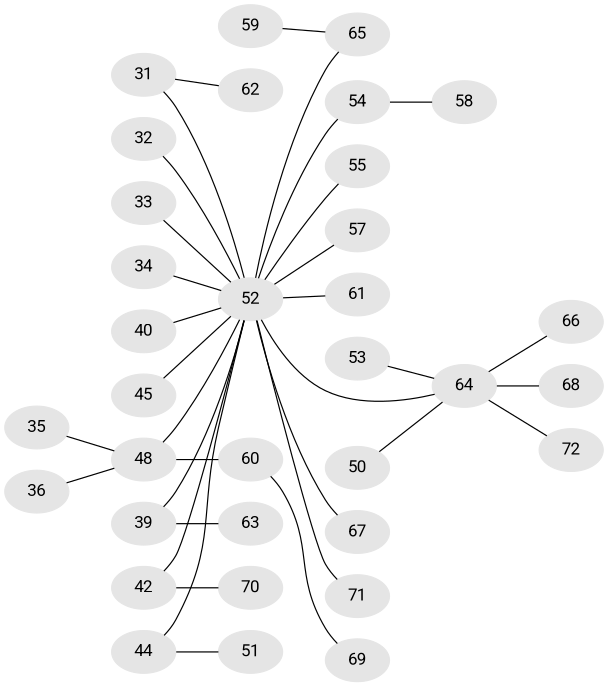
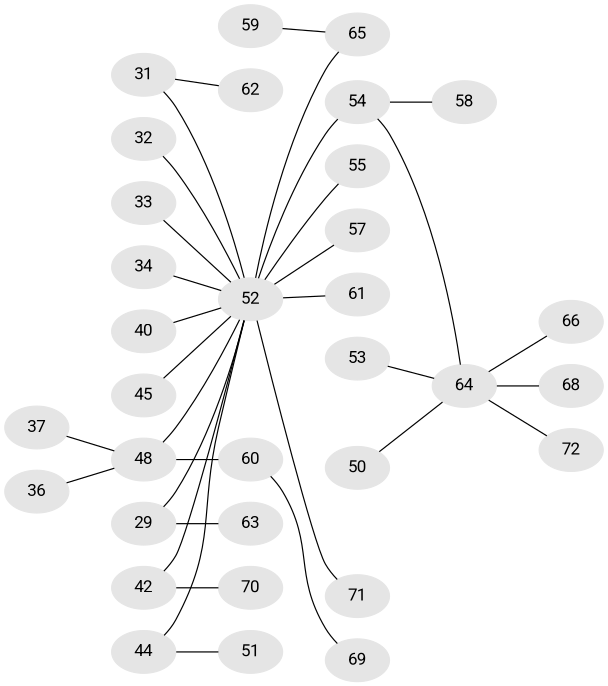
edge "52" -- "64": now "54" -- "64"
node "35": label "35" -> "37"
node "39": label "39" -> "29"
node "67": removed
